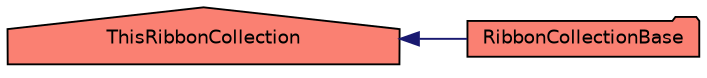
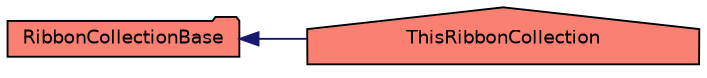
edge "RibbonCollectionBase" -> "ThisRibbonCollection": reversed
